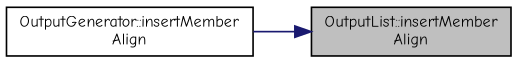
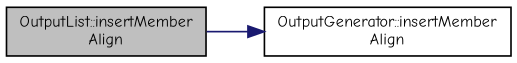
edge "OutputGenerator::insertMember Align" -> "OutputList::insertMember Align": reversed
